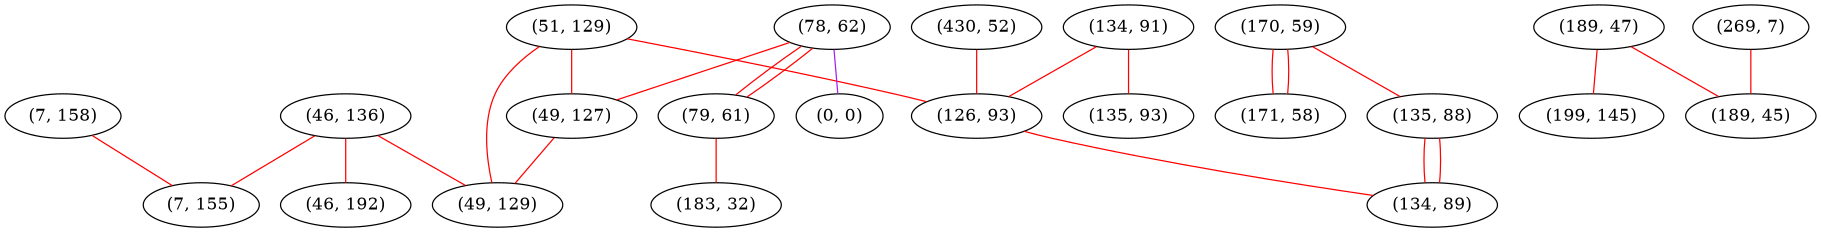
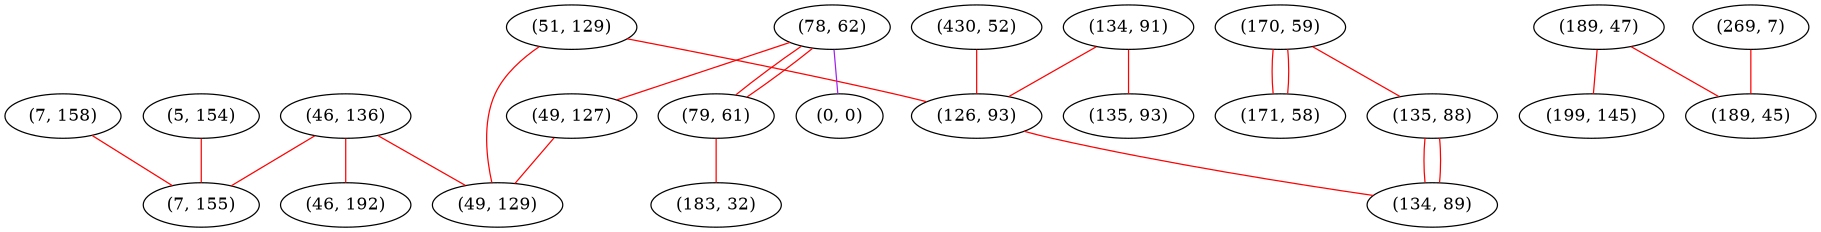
edge "(51, 129)" -- "(49, 127)": removed
node "(5, 154)": added
